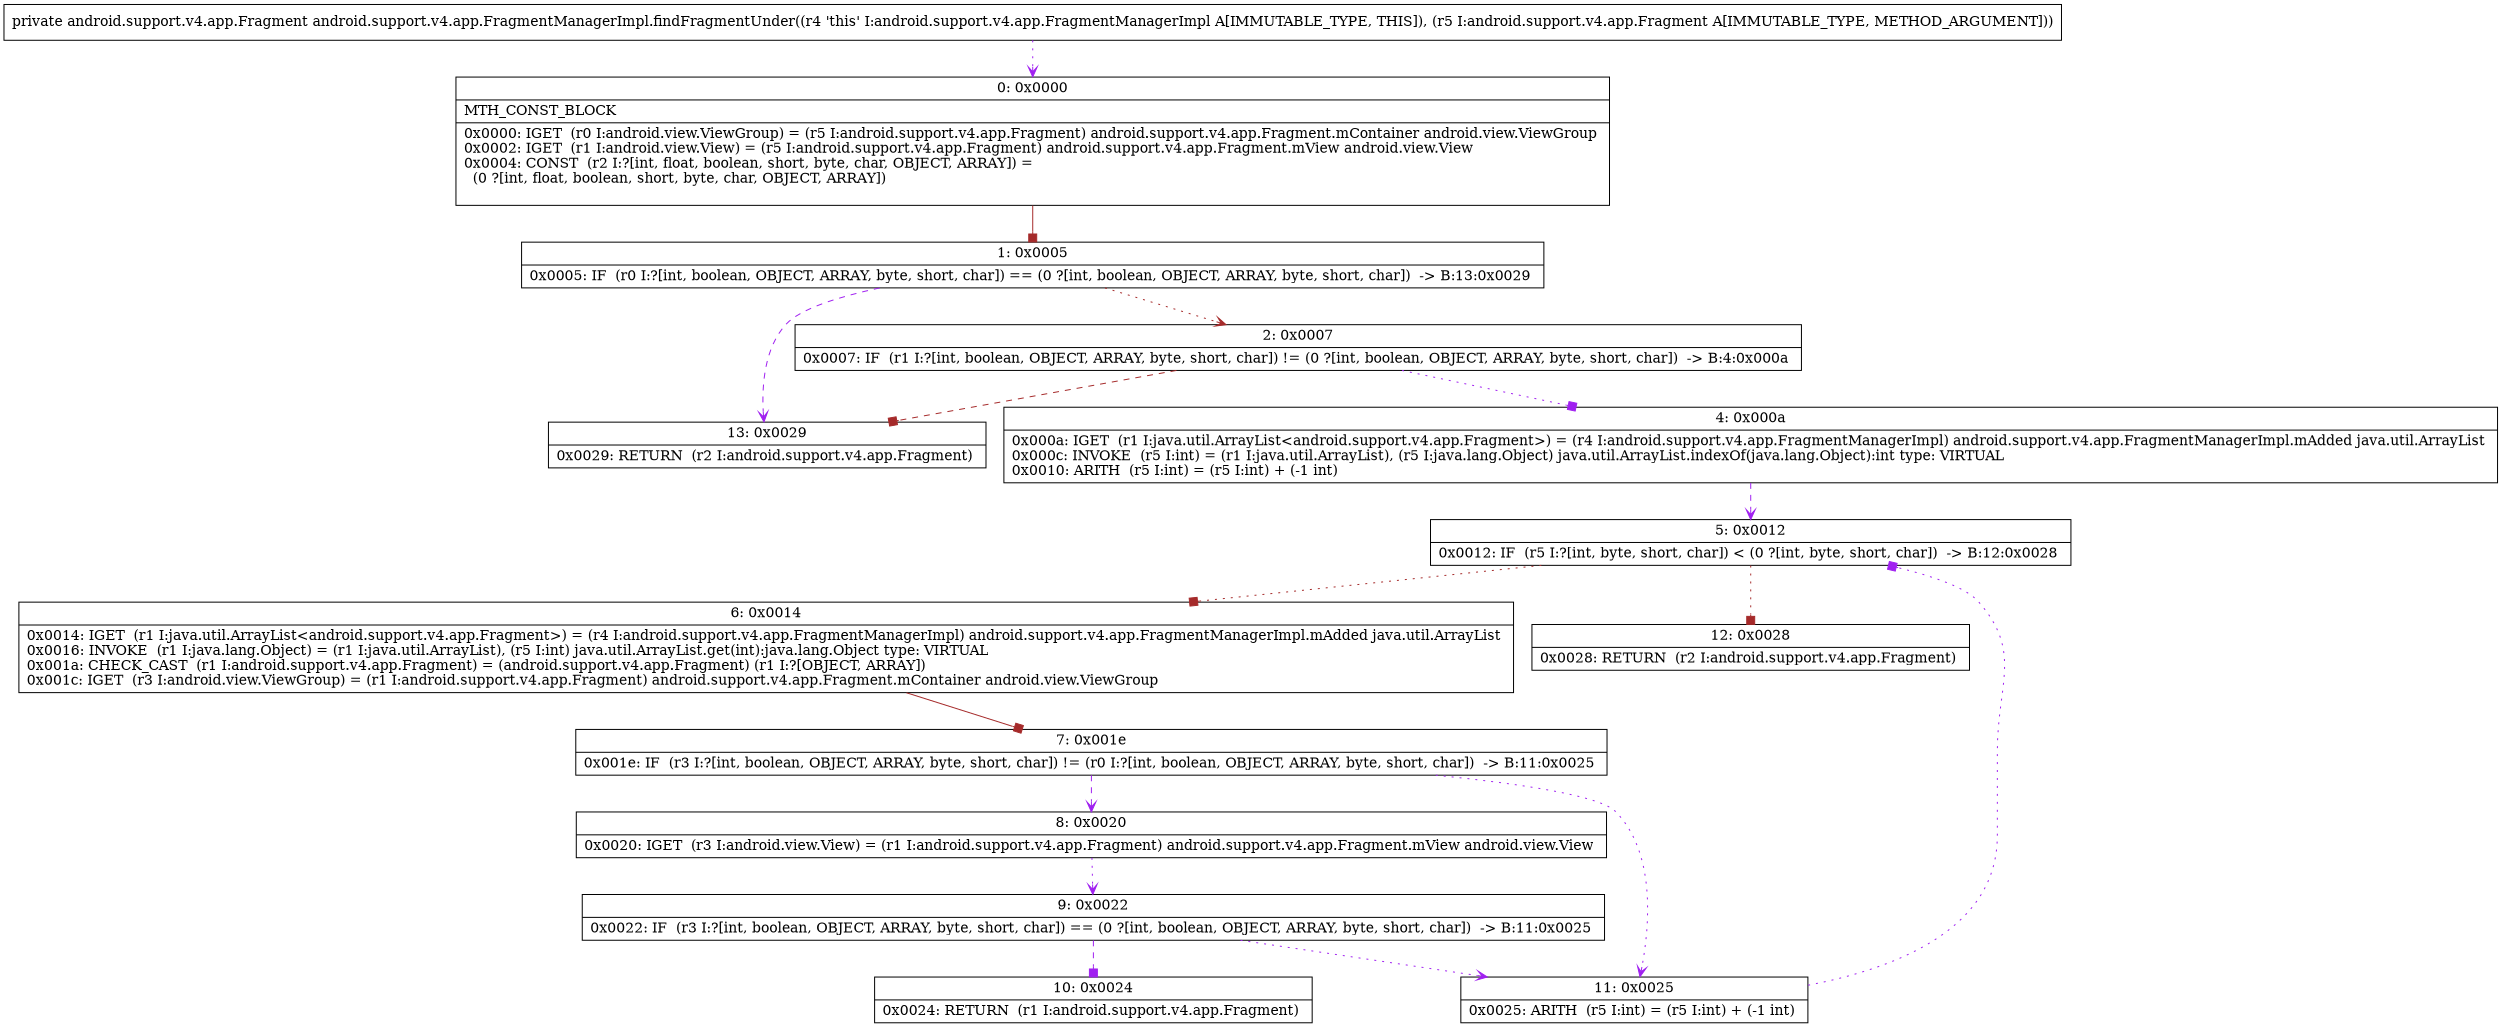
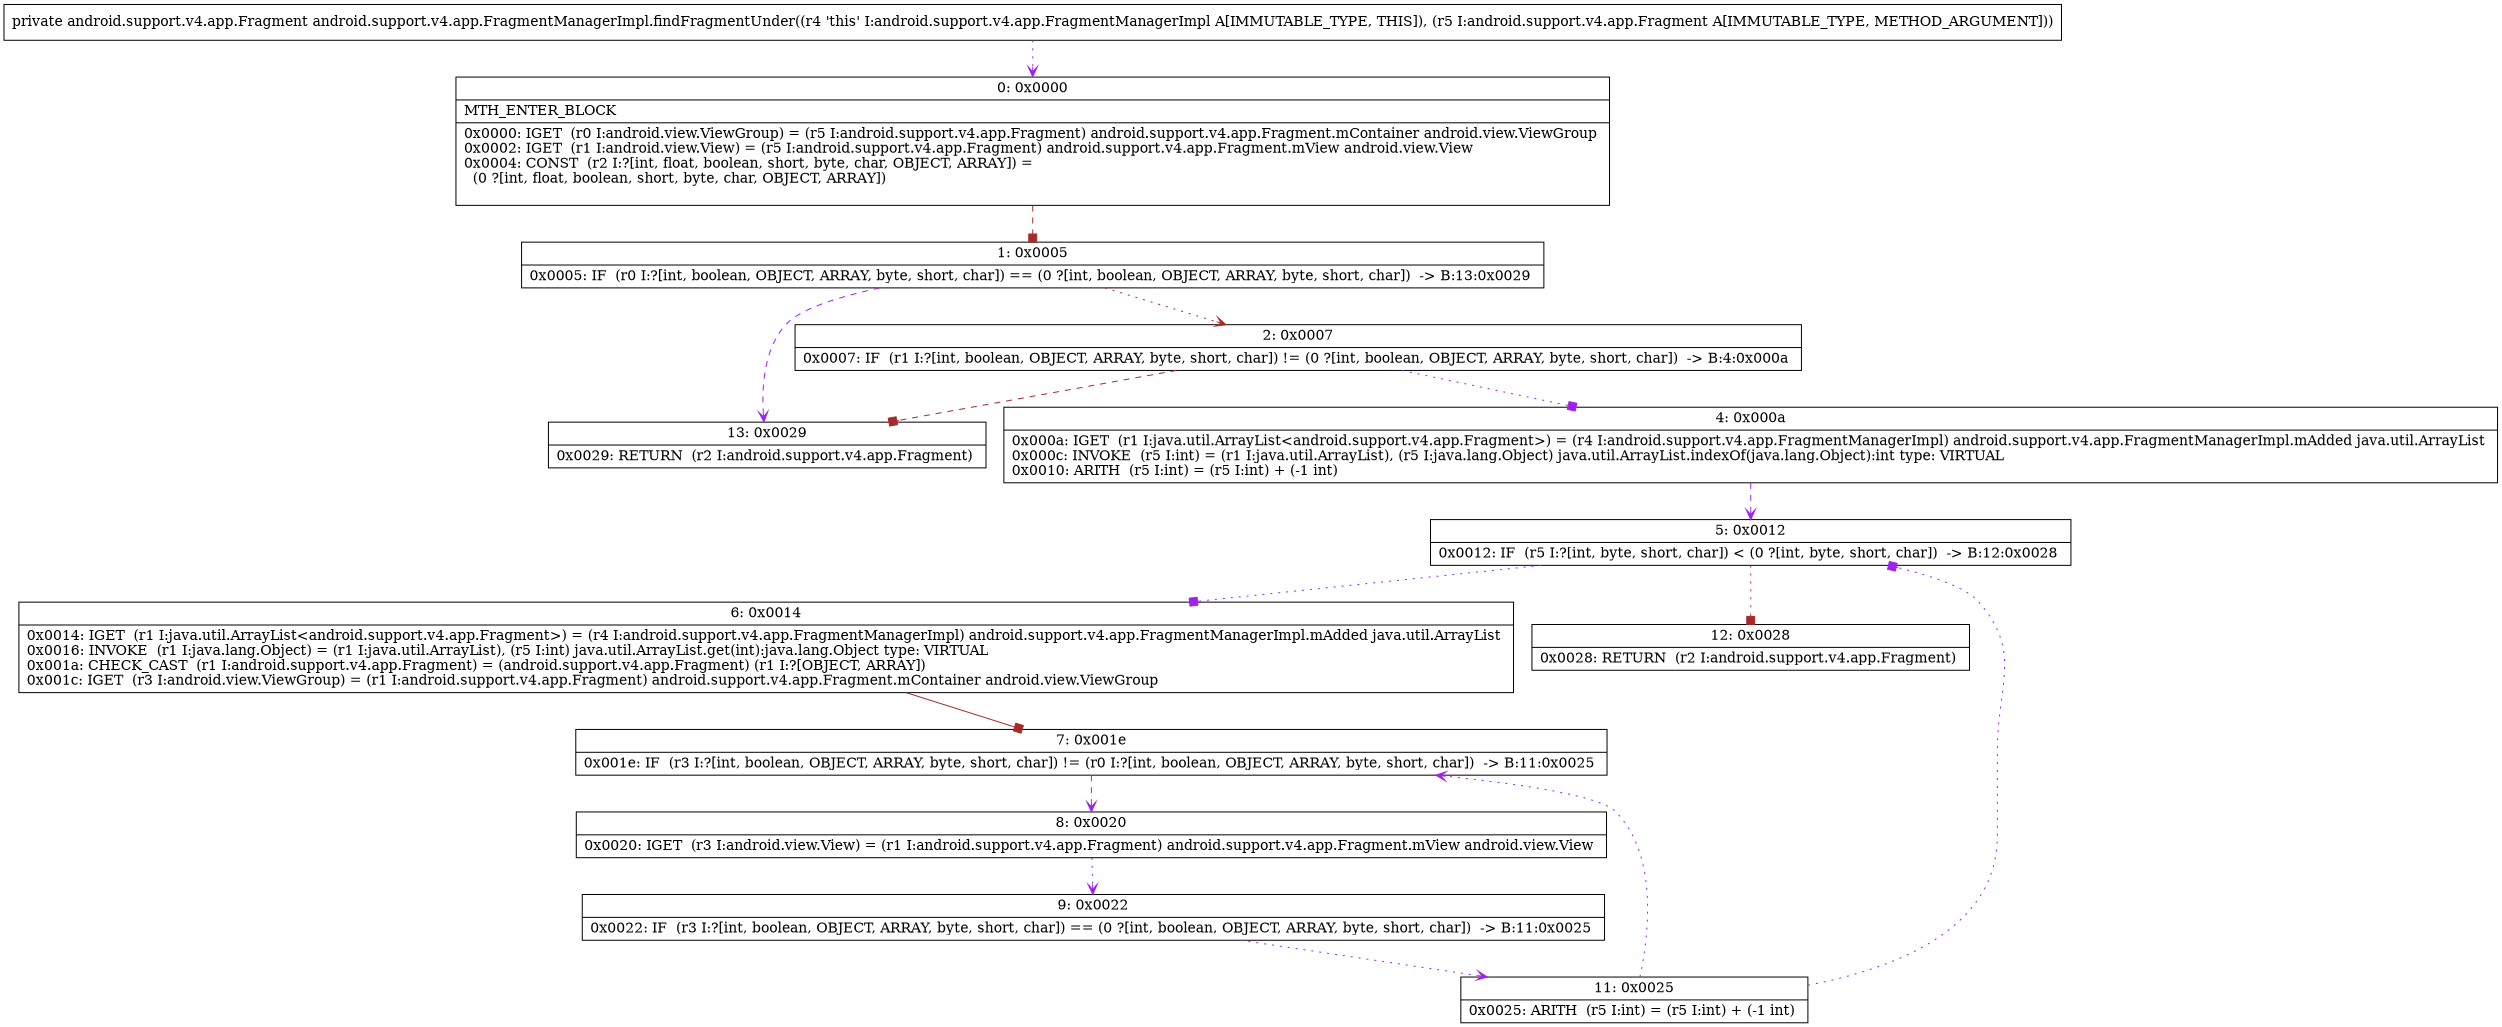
node "0: 0x0000": text "MTH_CONST_BLOCK" -> "MTH_ENTER_BLOCK"
edge "0: 0x0000" -> "1: 0x0005": style solid -> dashed
edge "5: 0x0012" -> "6: 0x0014": color brown -> purple
edge "7: 0x001e" -> "11: 0x0025": reversed
node "10: 0x0024": removed
